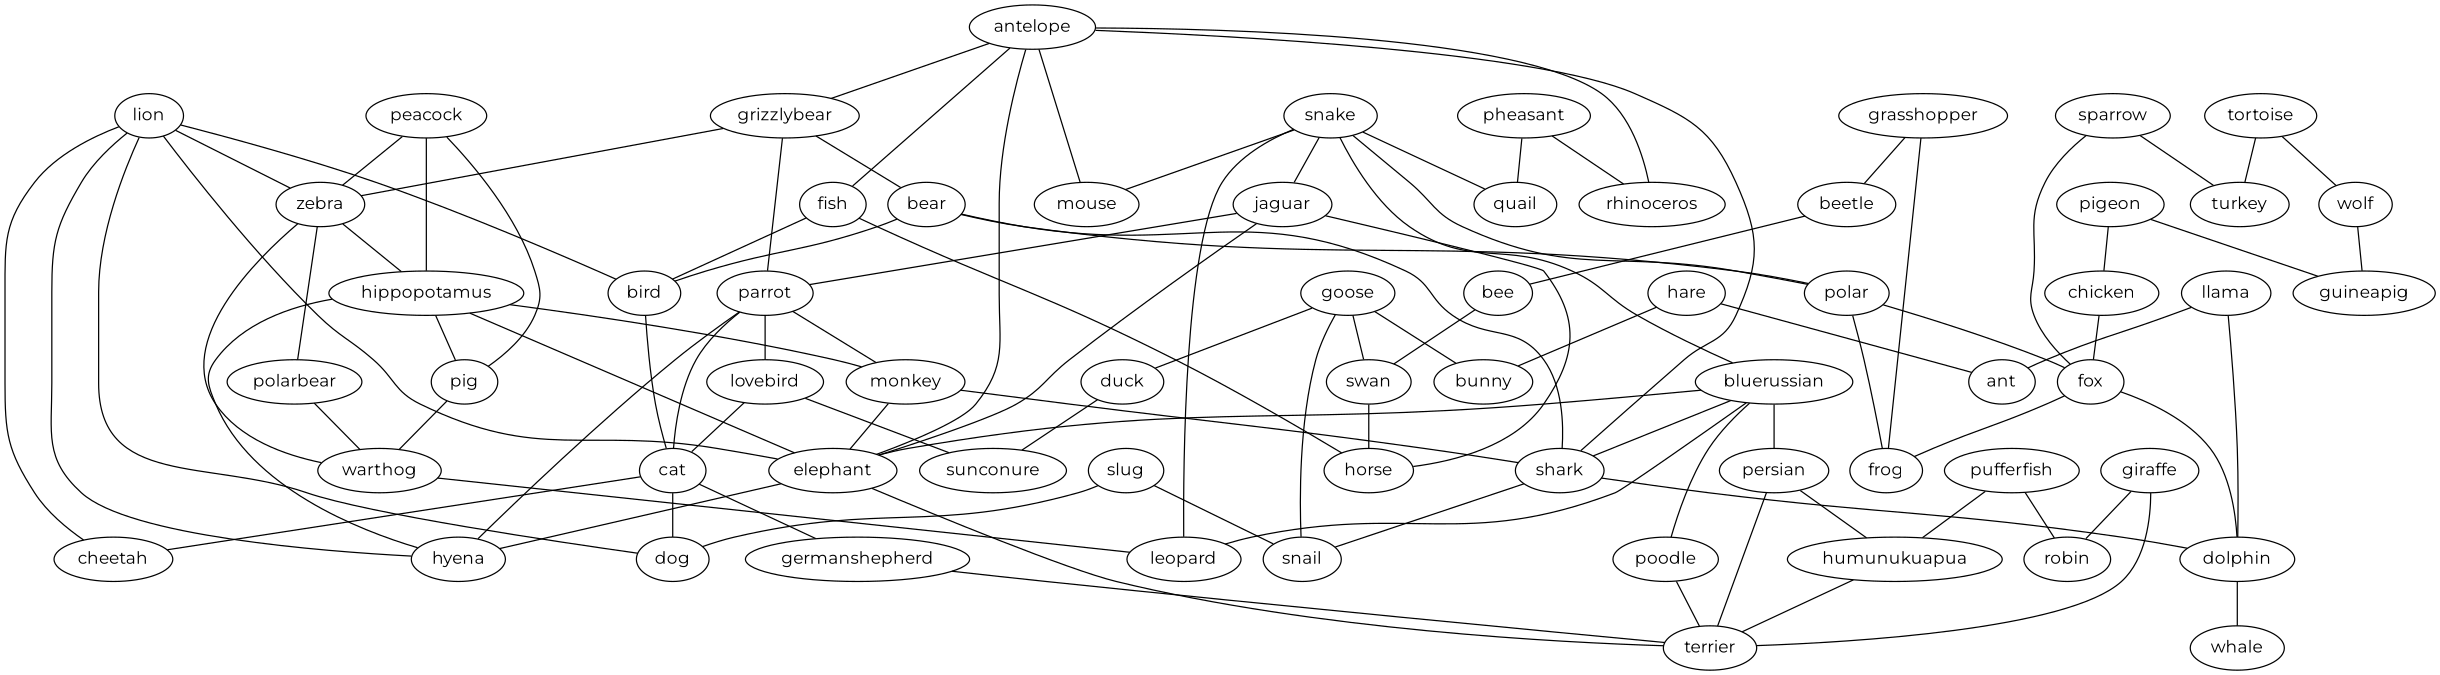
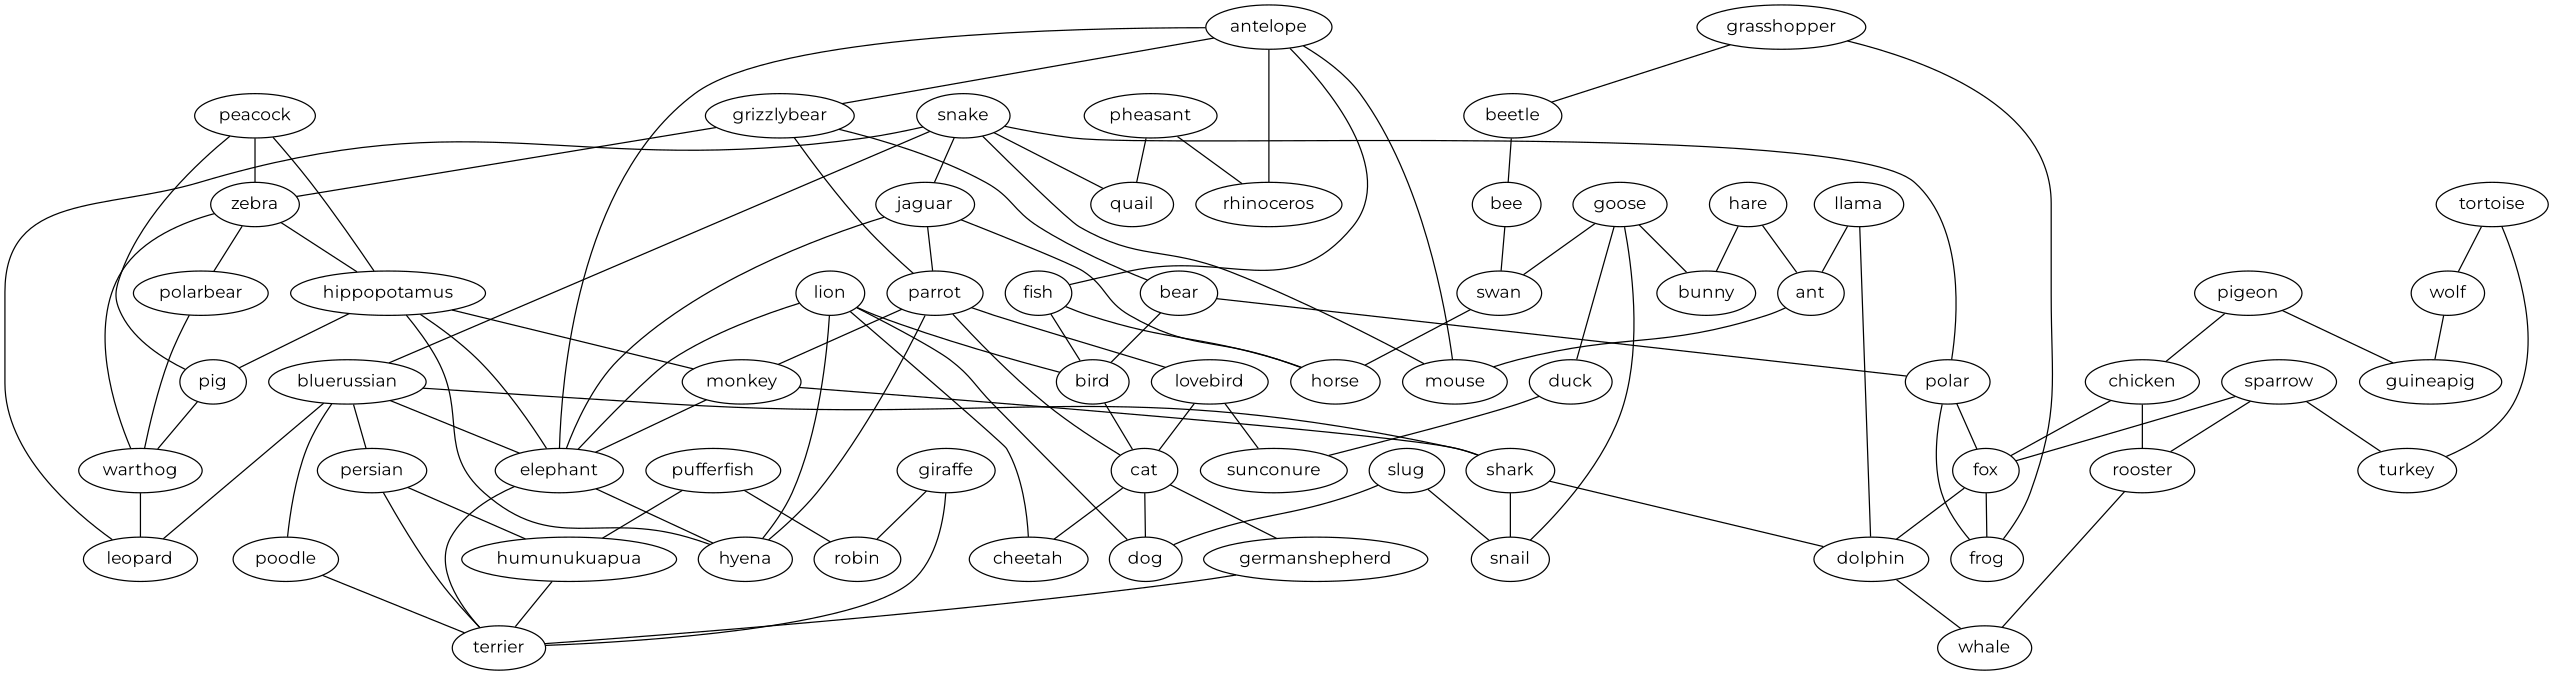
edge "antelope" -- "shark": removed
edge "lion" -- "zebra": removed
edge "bear" -- "shark": removed
edge "ant" -- "mouse": added
node "rooster": added
